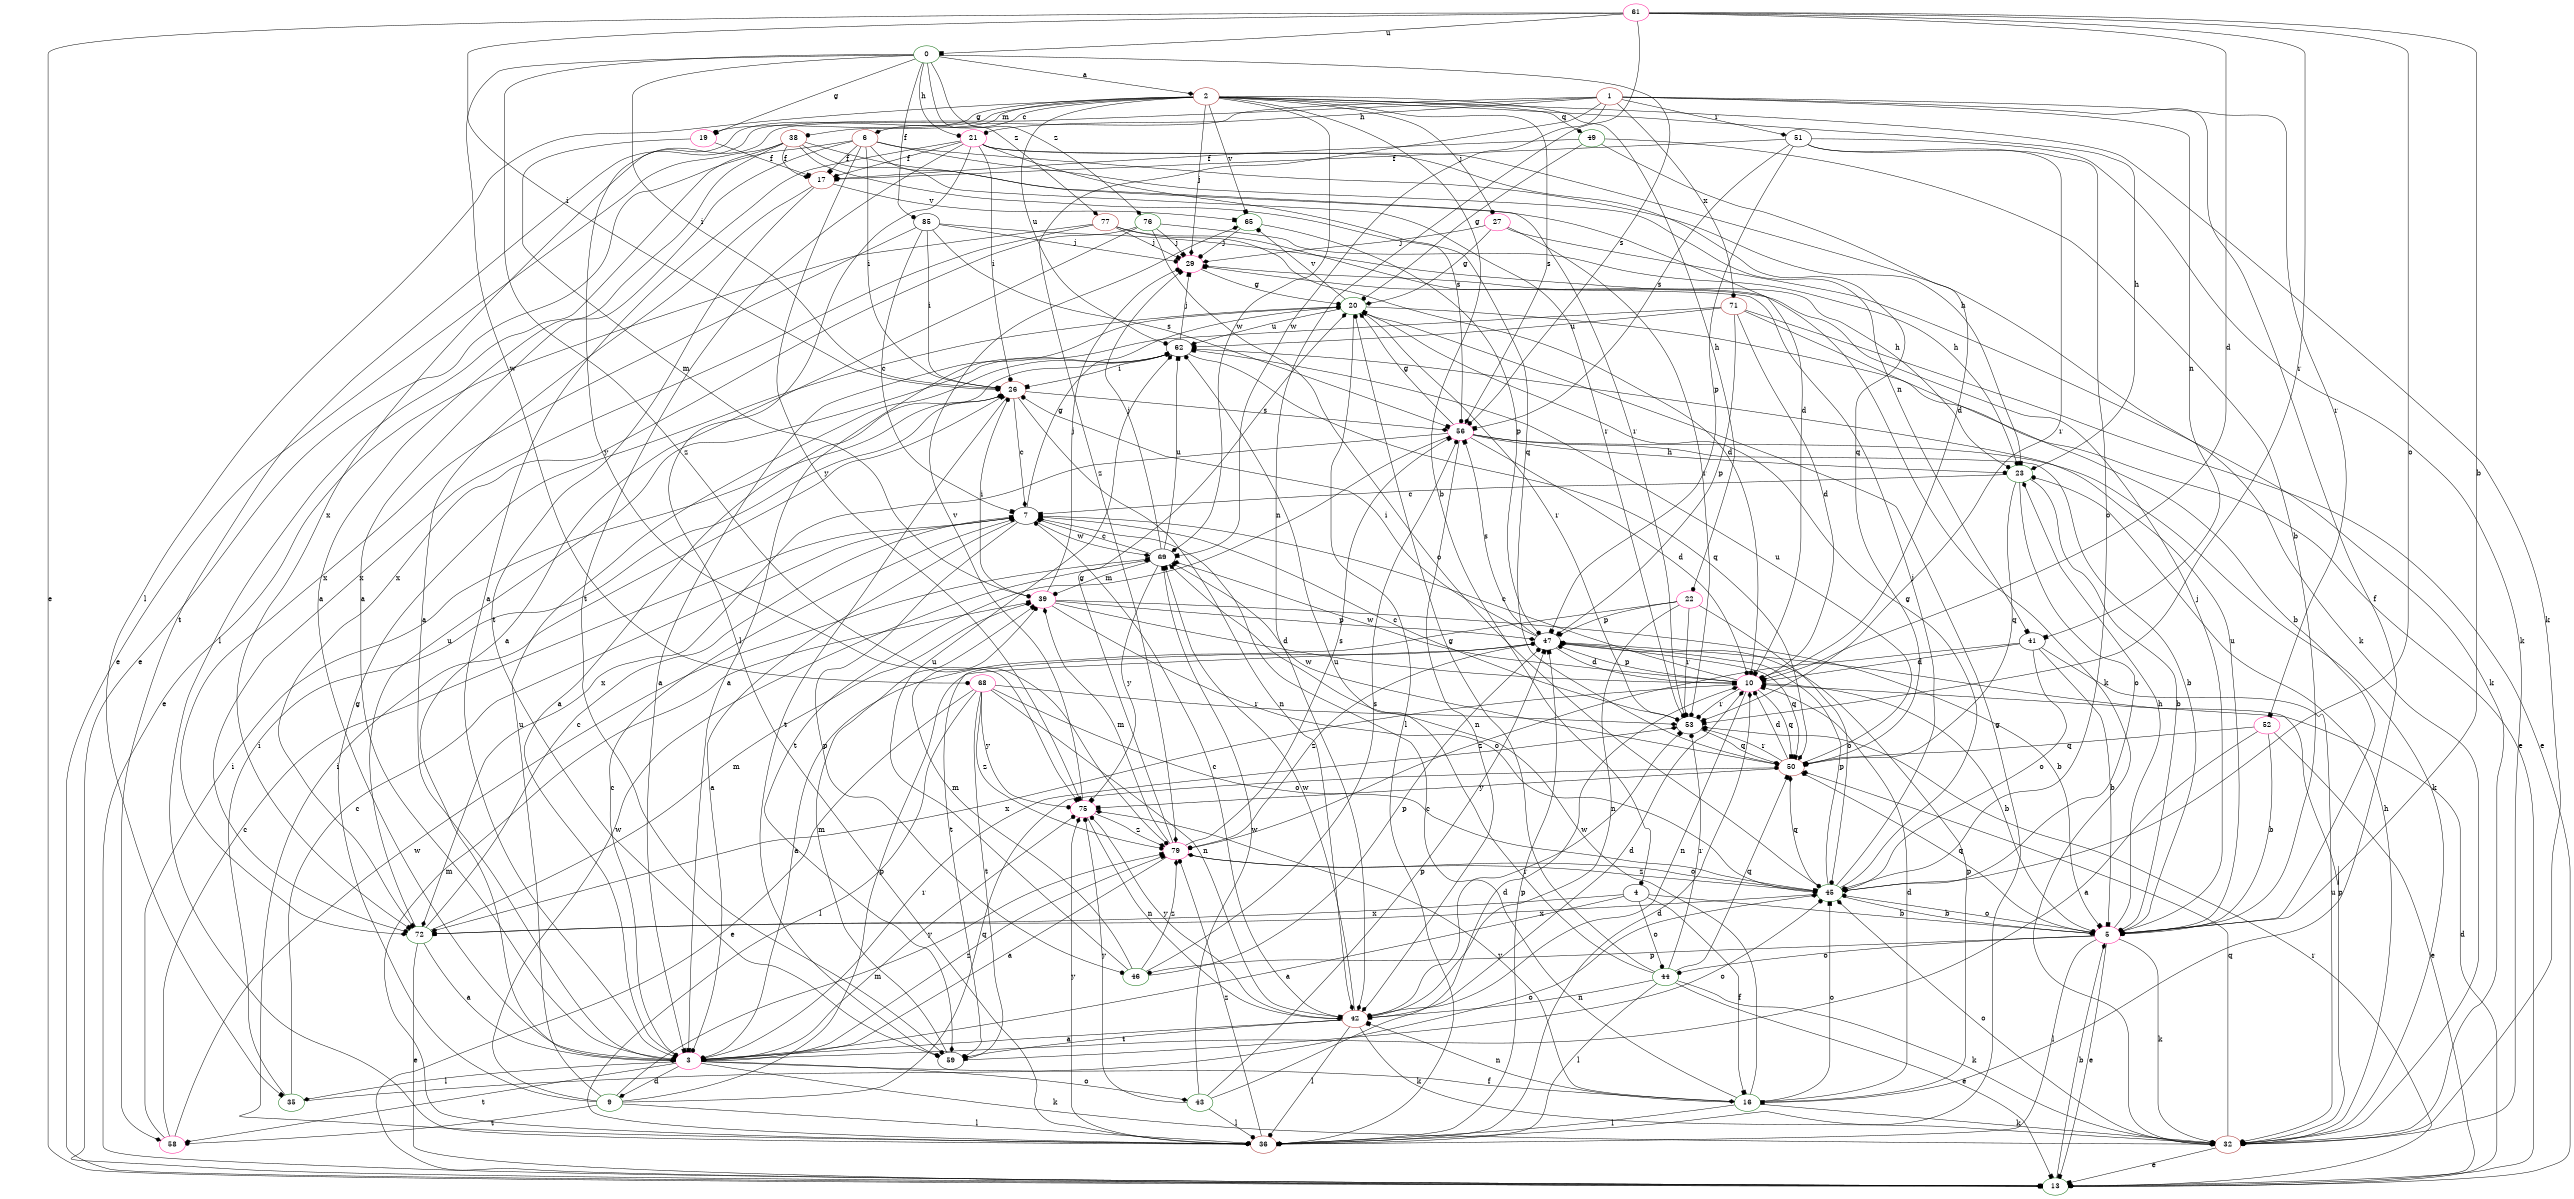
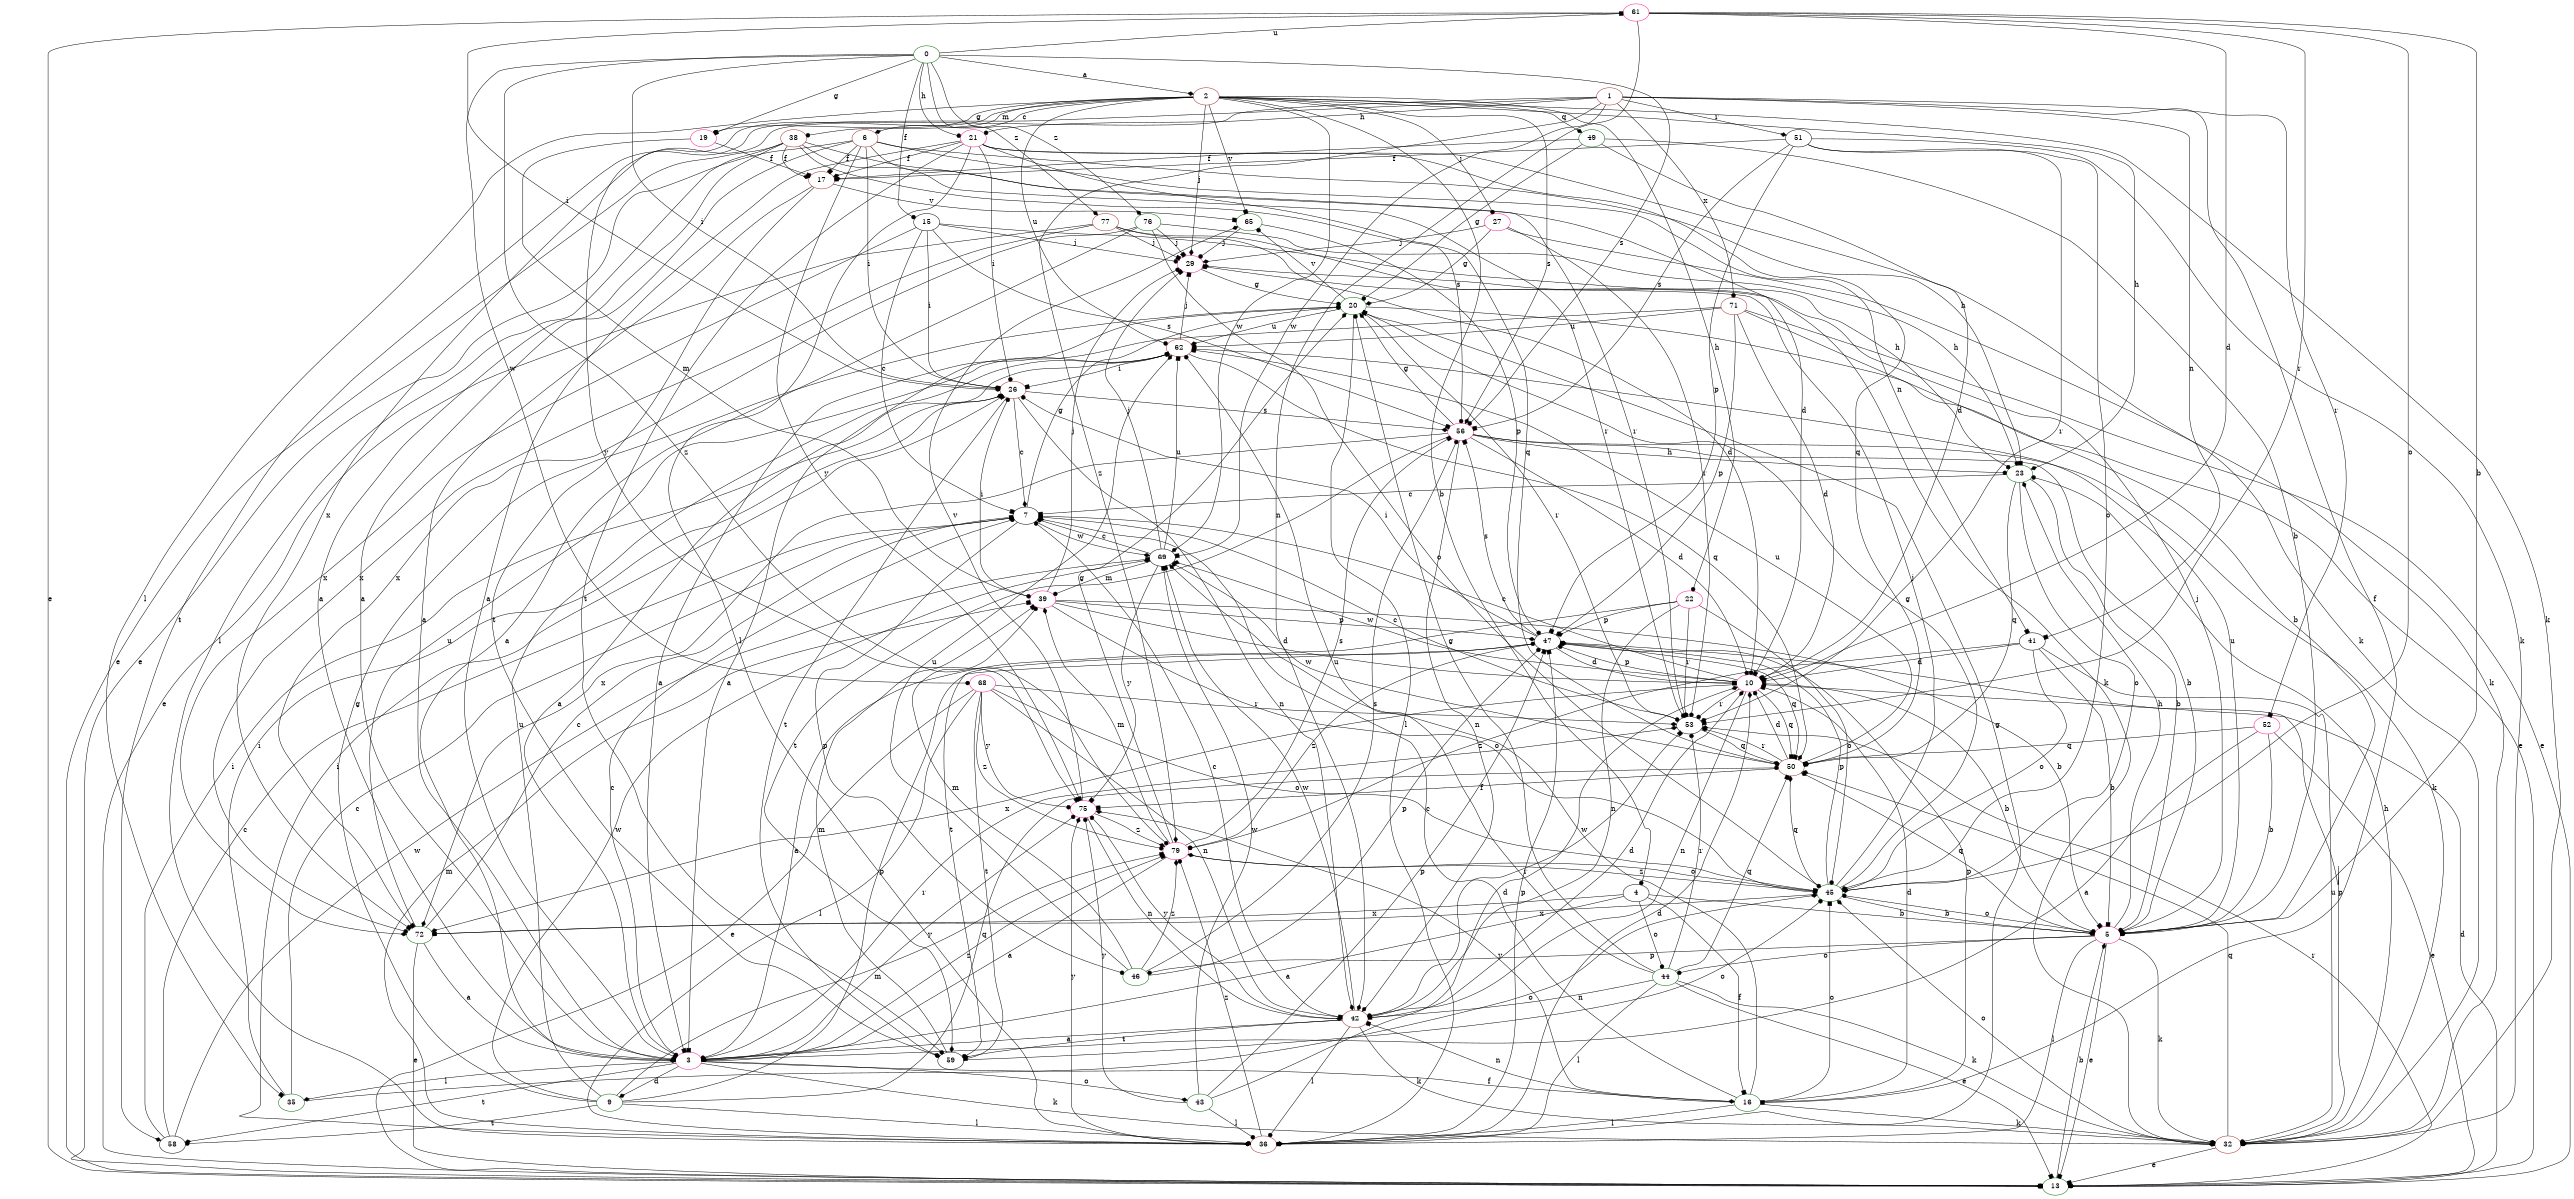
edge "61" -> "0": reversed
node "85": label "85" -> "15"
node "62": color black -> brown
edge "7" -> "3": removed, label "a"
edge "72" -> "39": removed, label "m"
edge "50" -> "75": label "y" -> "f"
node "58": color deeppink -> black
